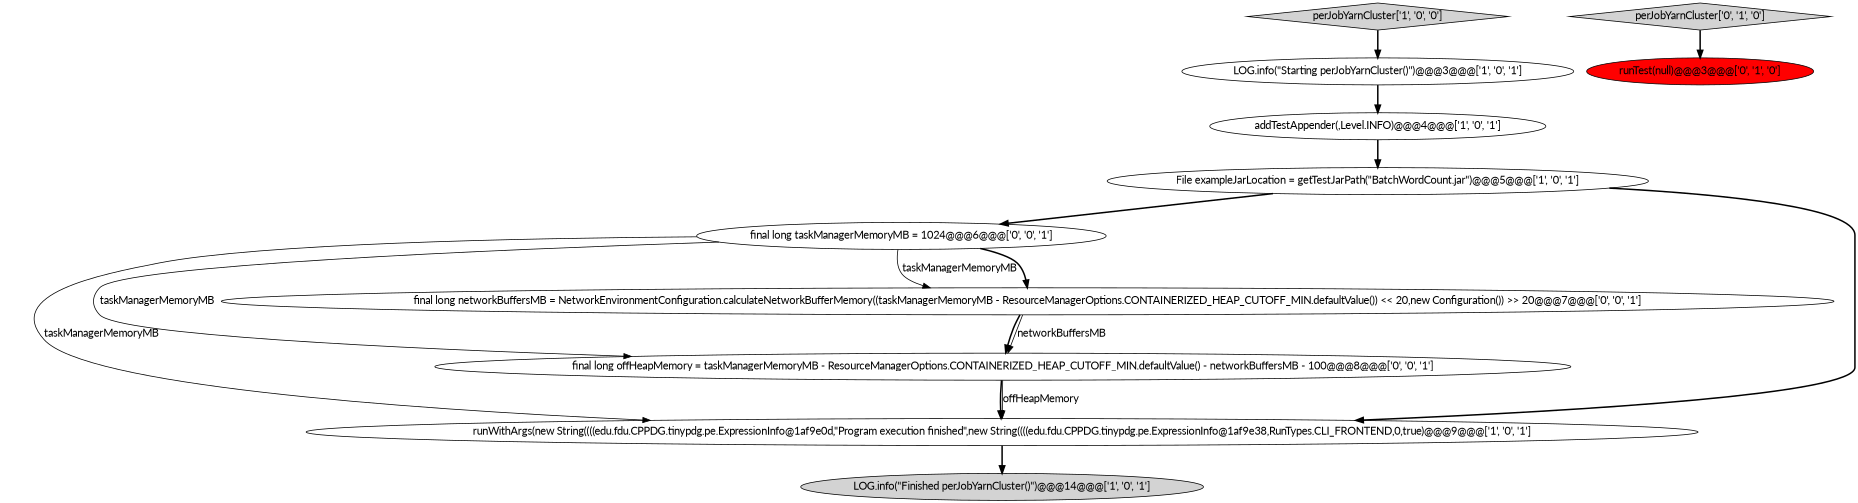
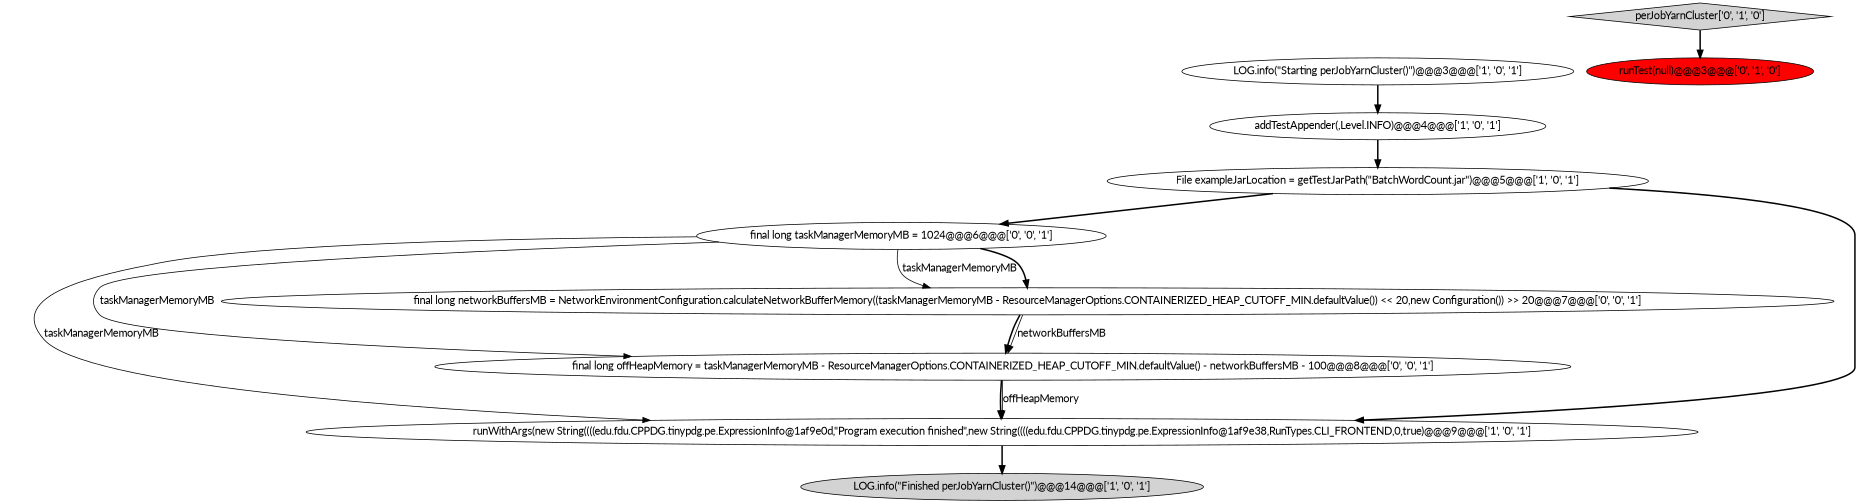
node "perJobYarnCluster['1', '0', '0']": removed
